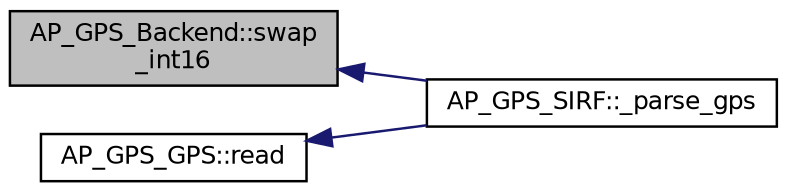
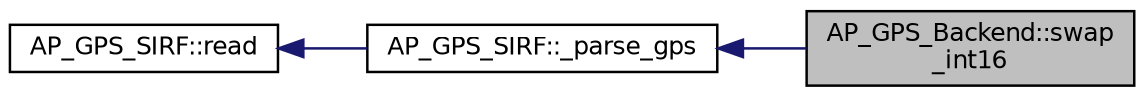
edge "AP_GPS_SIRF::_parse_gps" -> "AP_GPS_Backend::swap _int16": reversed
node "AP_GPS_GPS::read": label "AP_GPS_GPS::read" -> "AP_GPS_SIRF::read"
